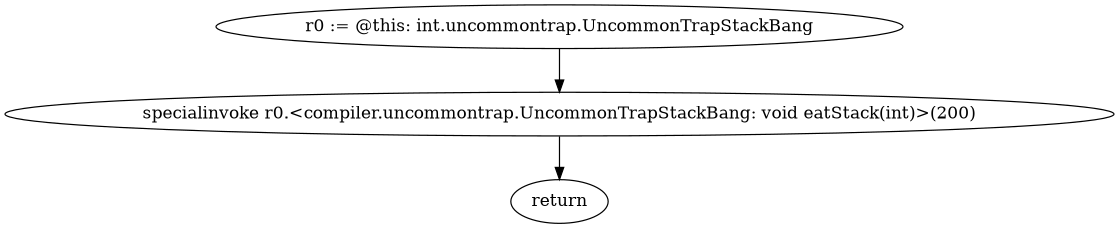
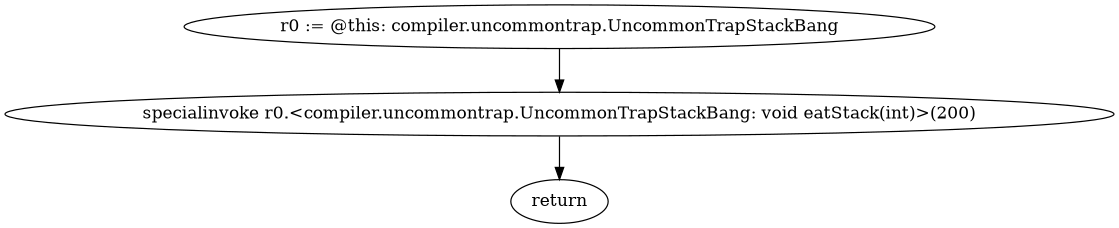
node "r0 := @this: int.uncommontrap.UncommonTrapStackBang": label "r0 := @this: int.uncommontrap.UncommonTrapStackBang" -> "r0 := @this: compiler.uncommontrap.UncommonTrapStackBang"
